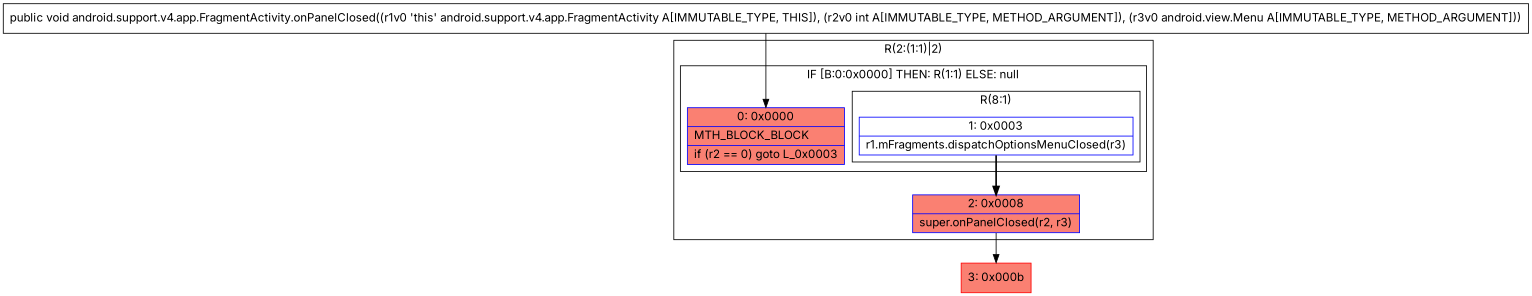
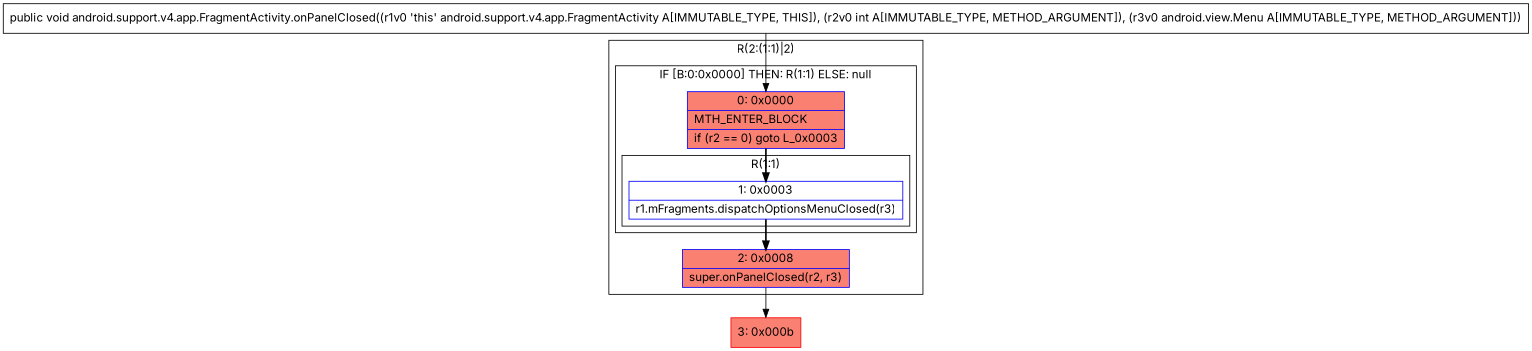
cluster "R(8:1)": label "R(8:1)" -> "R(1:1)"
node "0: 0x0000": text "MTH_BLOCK_BLOCK" -> "MTH_ENTER_BLOCK"
edge "0: 0x0000" -> "1: 0x0003": added
